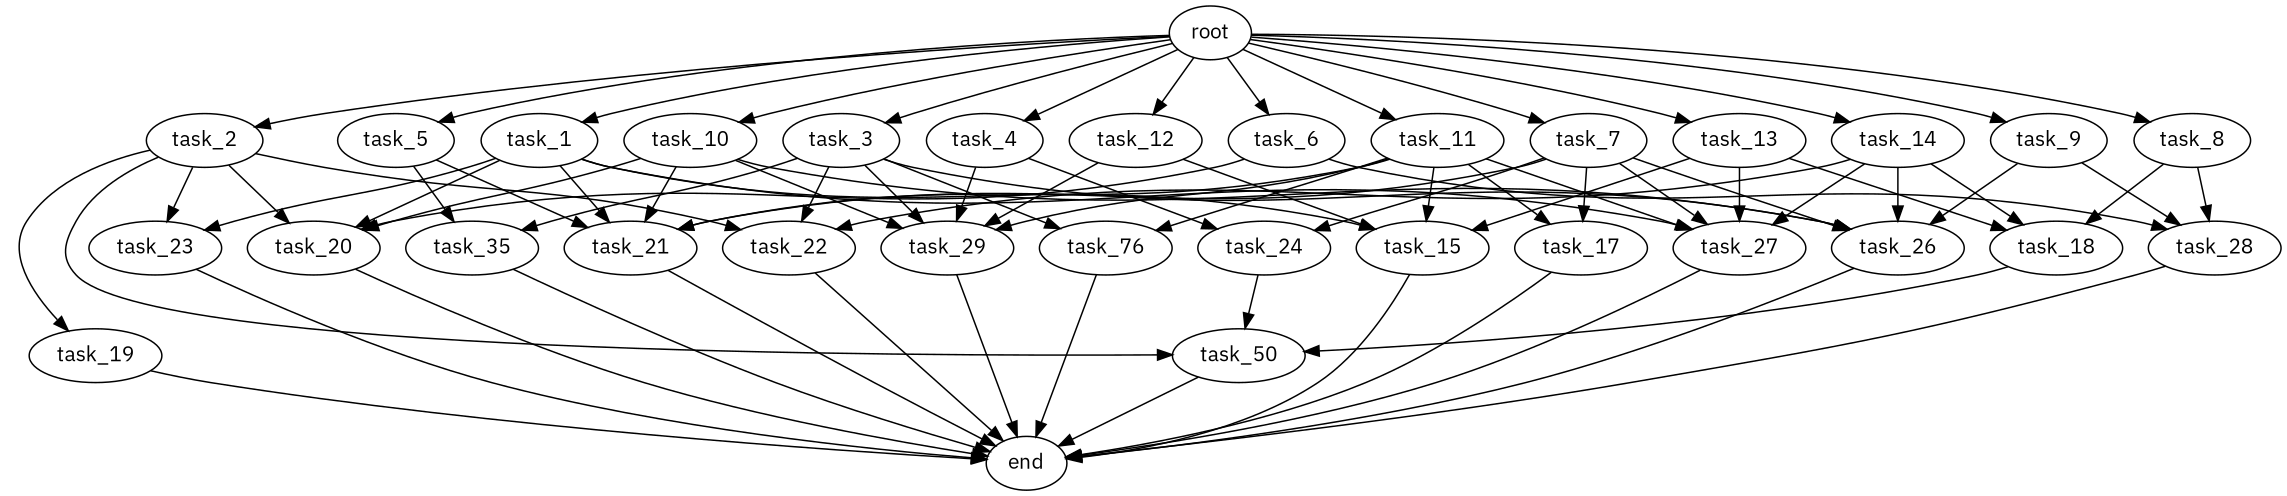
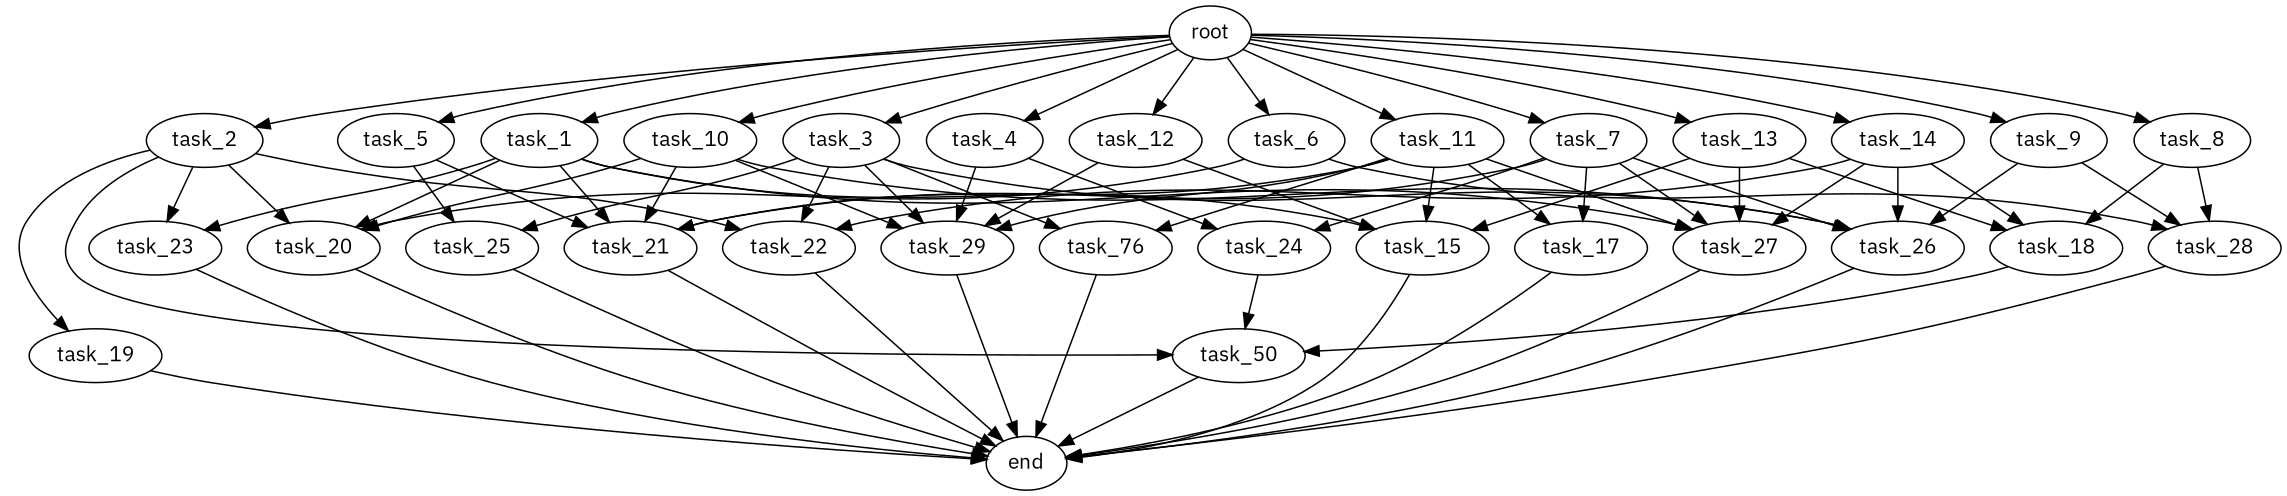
node "task_35": label "task_35" -> "task_25"
